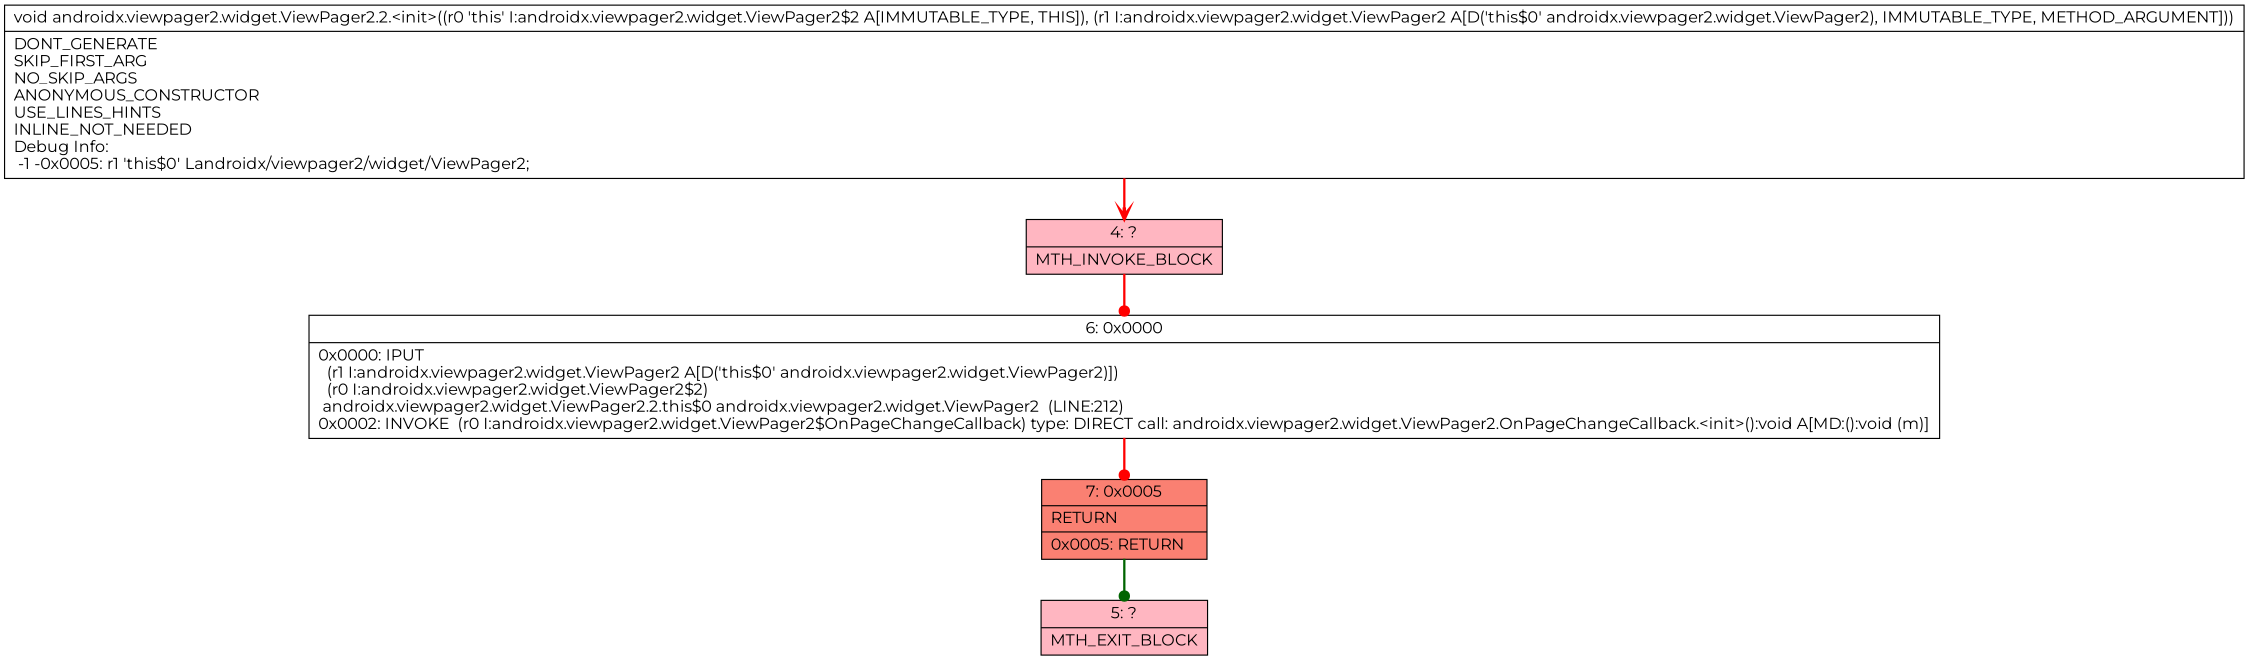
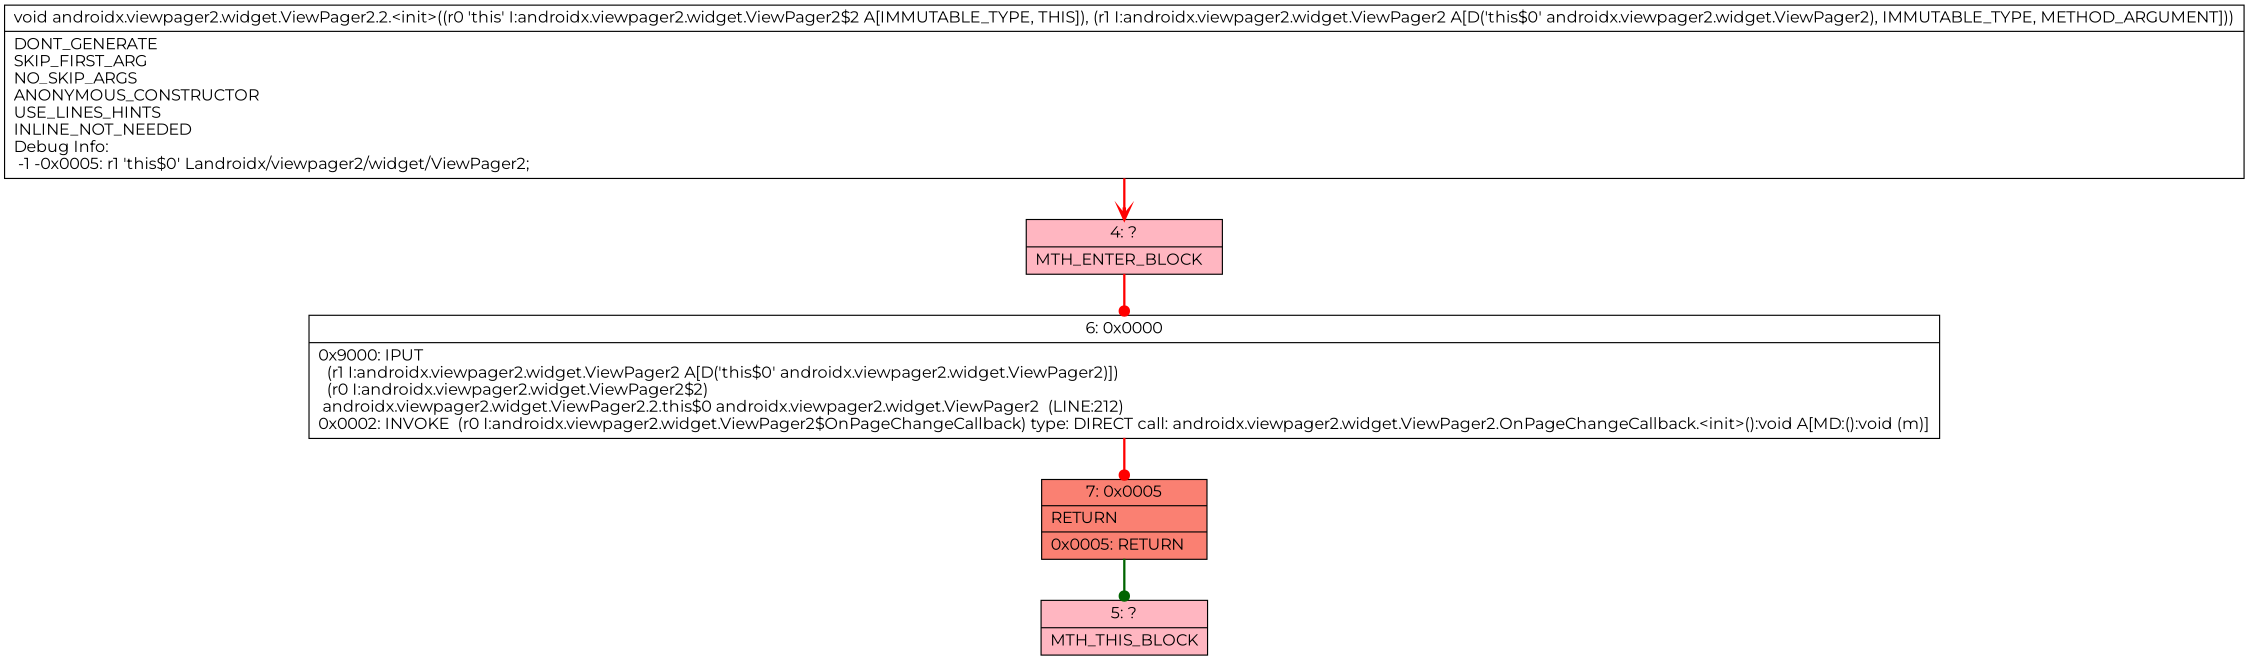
node "4: ?": text "MTH_INVOKE_BLOCK" -> "MTH_ENTER_BLOCK"
node "6: 0x0000": text "0x0000: IPUT" -> "0x9000: IPUT"
node "5: ?": text "MTH_EXIT_BLOCK" -> "MTH_THIS_BLOCK"
